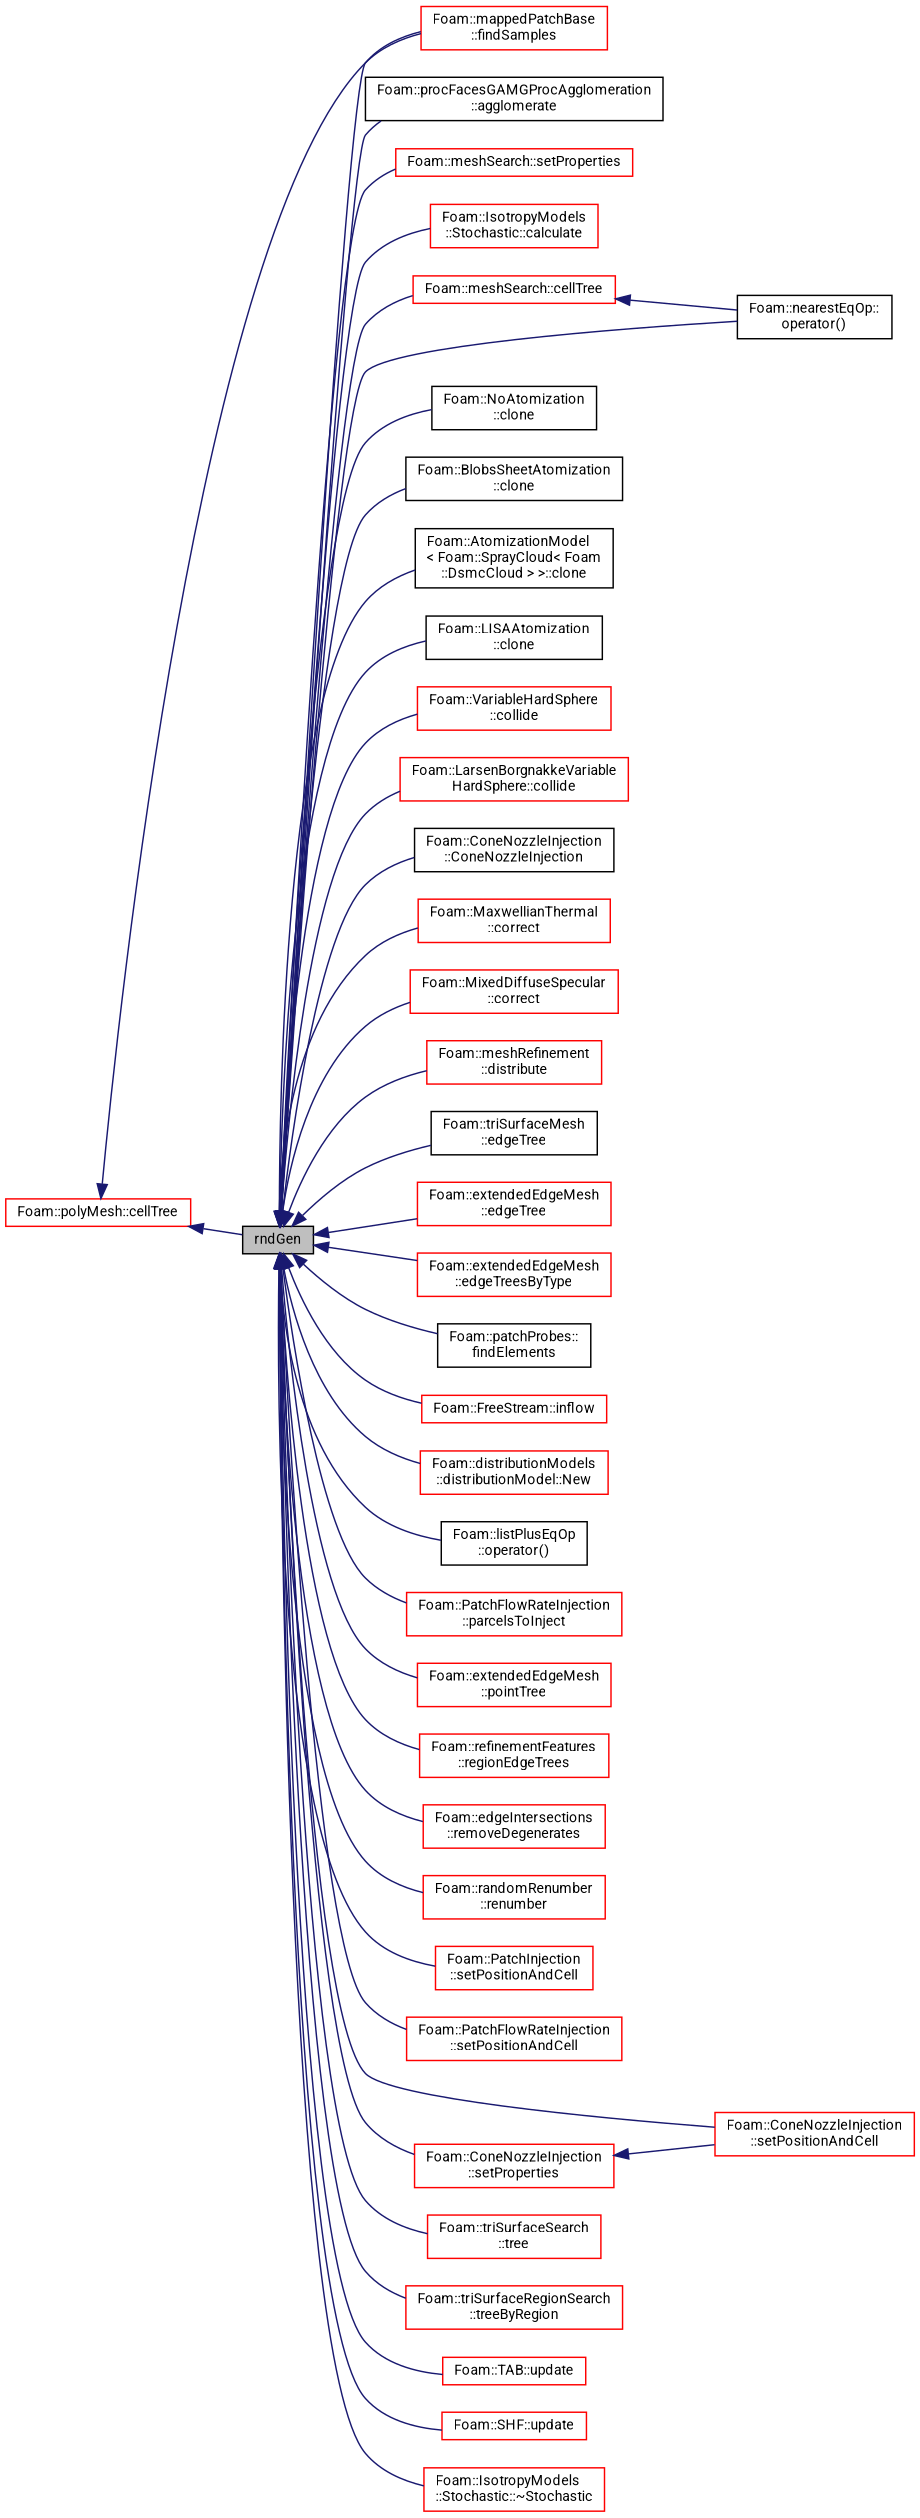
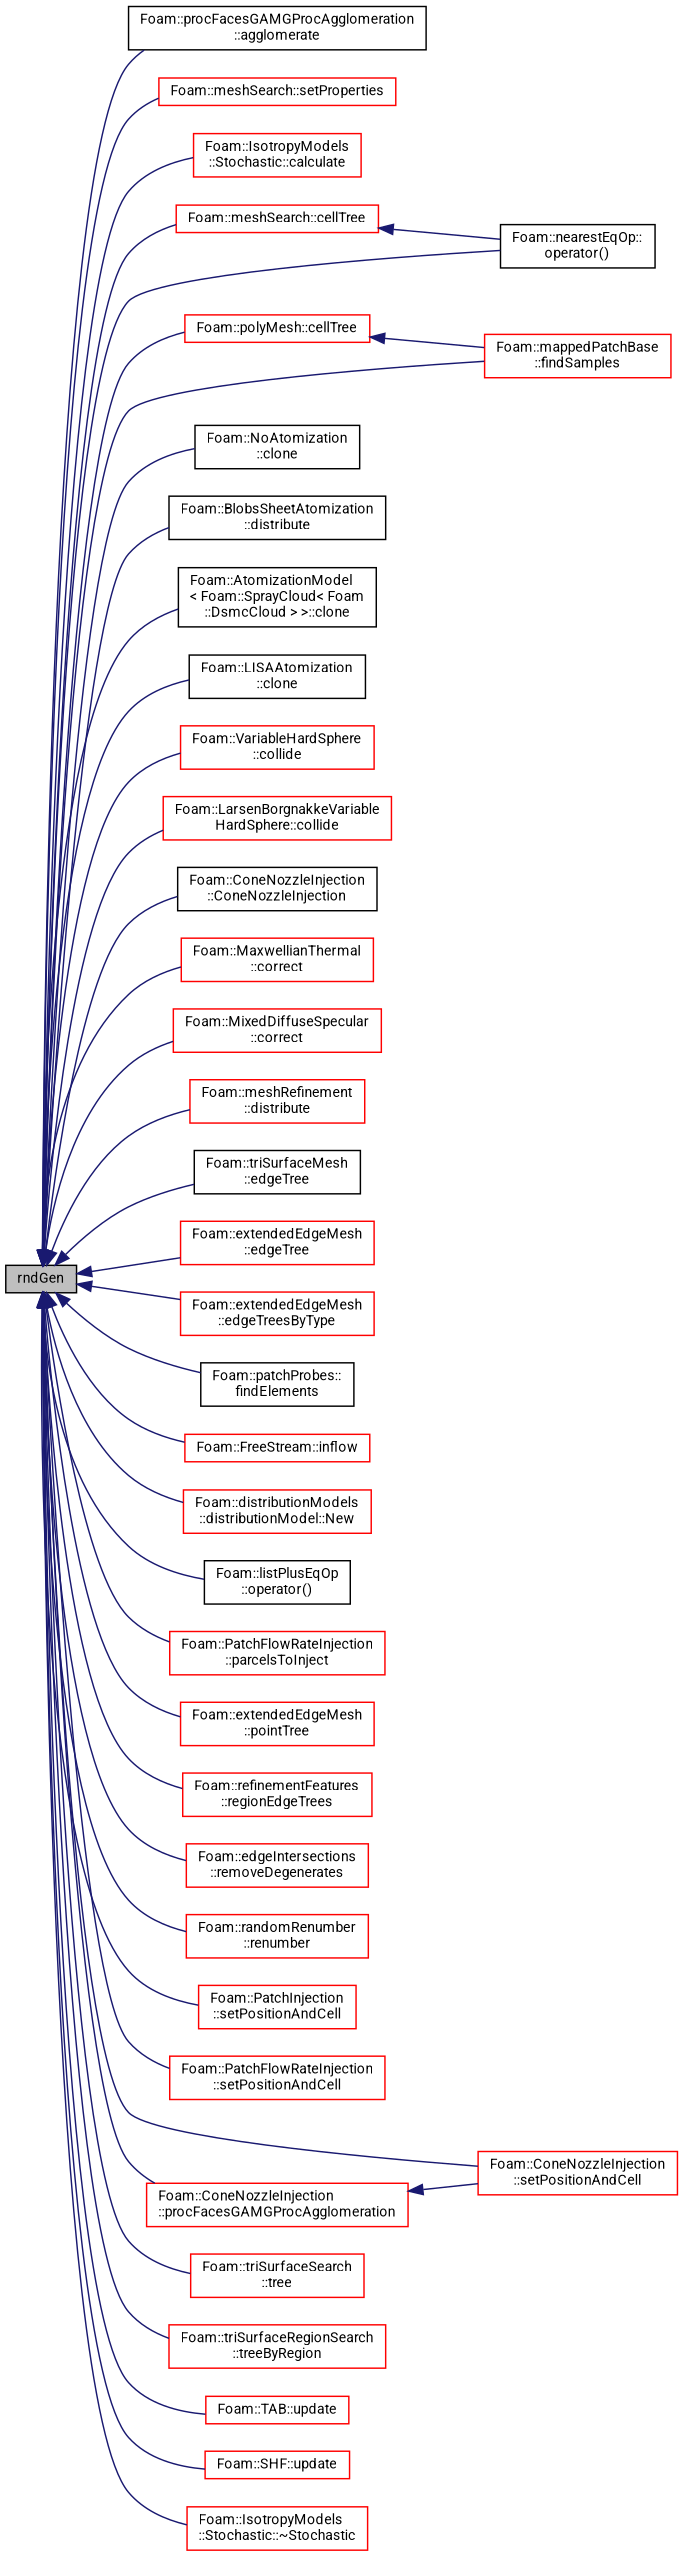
node "Foam::BlobsSheetAtomization ::clone": label "Foam::BlobsSheetAtomization ::clone" -> "Foam::BlobsSheetAtomization ::distribute"
edge "rndGen" -> "Foam::polyMesh::cellTree": reversed
node "Foam::ConeNozzleInjection ::setProperties": label "Foam::ConeNozzleInjection ::setProperties" -> "Foam::ConeNozzleInjection ::procFacesGAMGProcAgglomeration"
